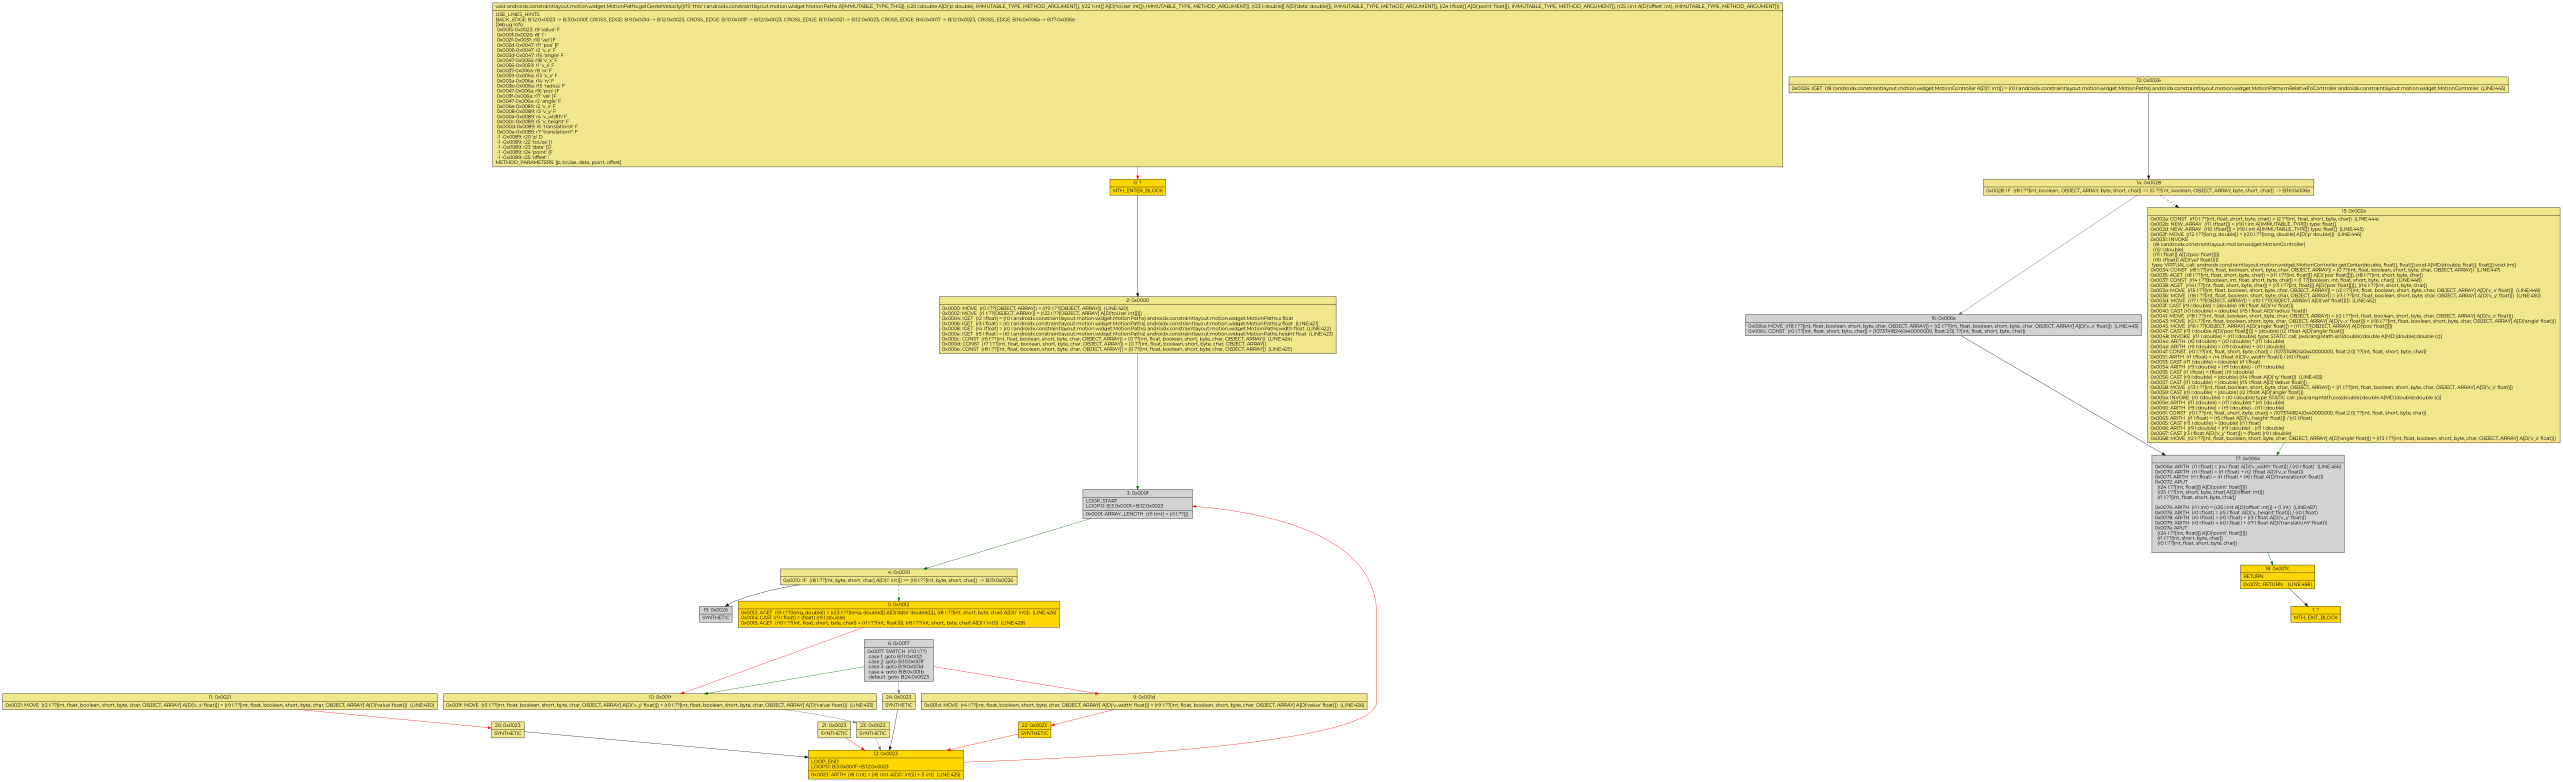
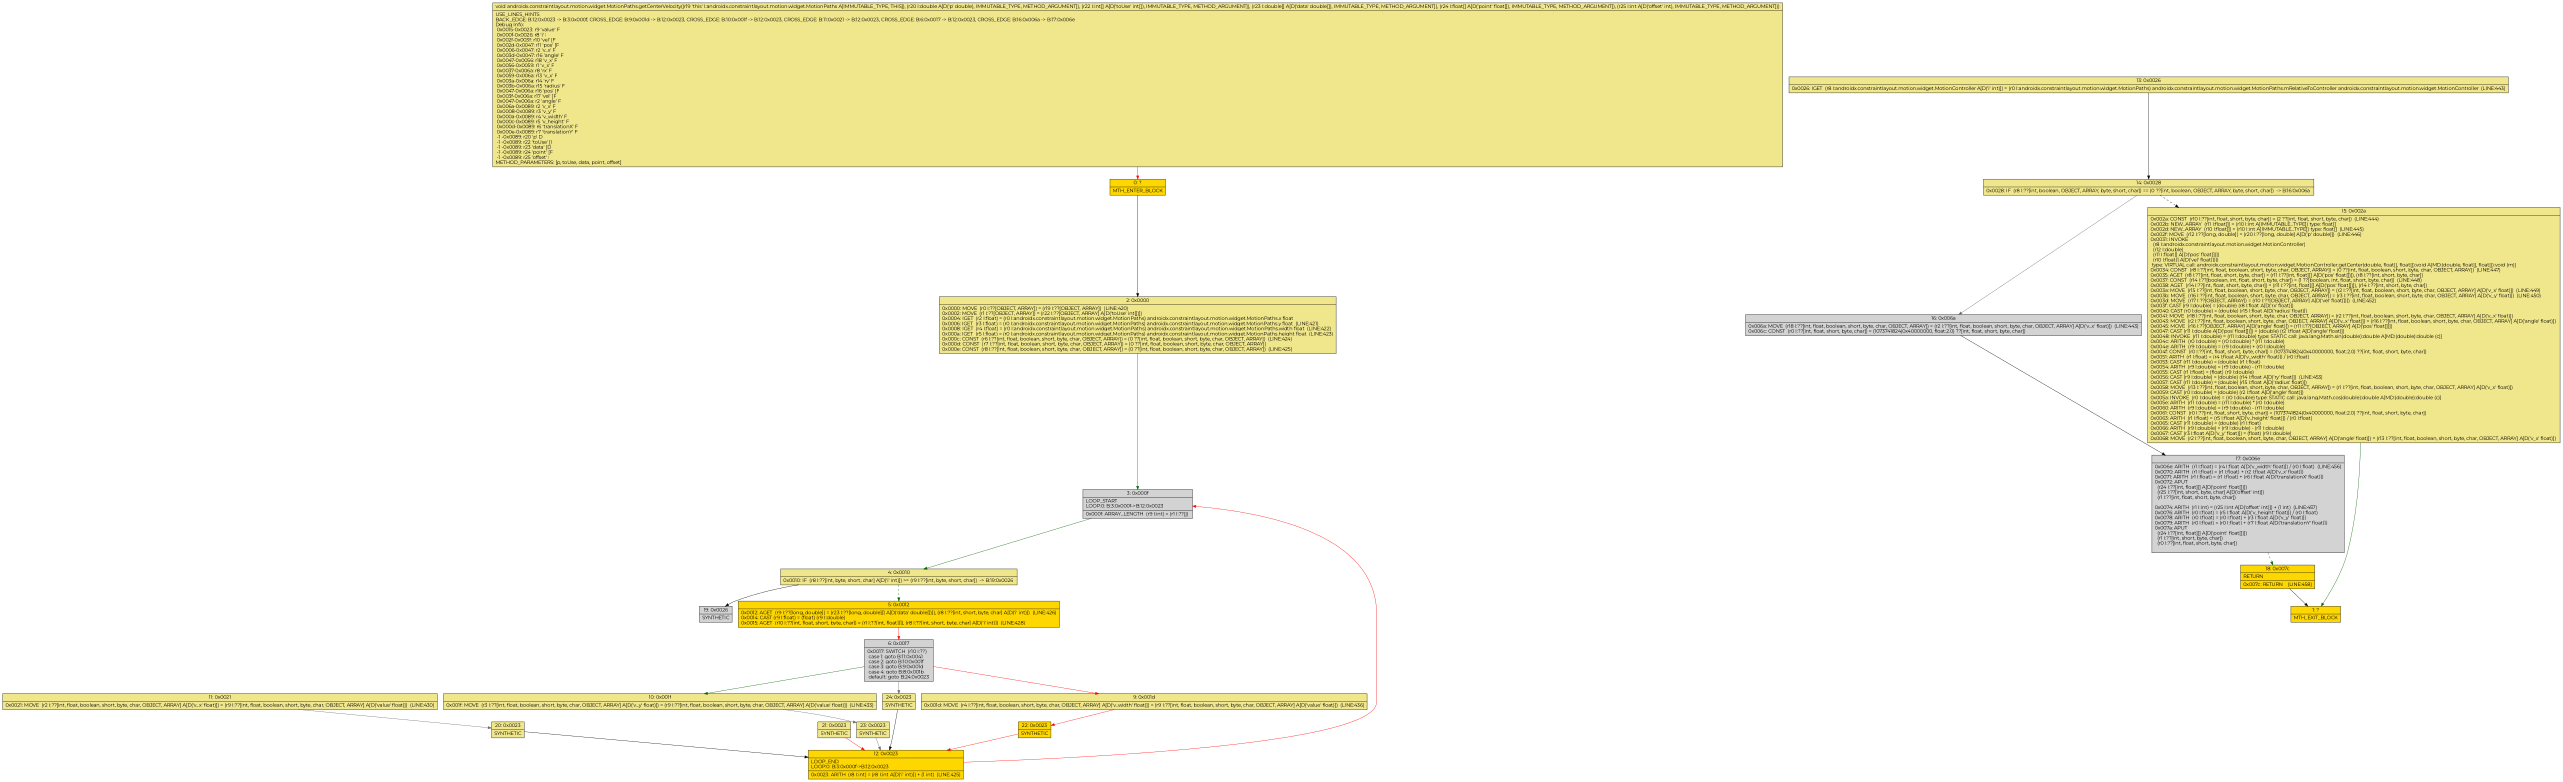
edge "15: 0x002a" -> "17: 0x006e": now "15: 0x002a" -> "1: ?"
edge "17: 0x006e" -> "18: 0x007c": style solid -> dashed
node "6: 0x0017": text "case 1: goto B:11:0x0021" -> "case 1: goto B:11:0x0041"
edge "5: 0x0012" -> "10: 0x001f": now "5: 0x0012" -> "6: 0x0017"
edge "11: 0x0021" -> "20: 0x0023": color red -> gray40
